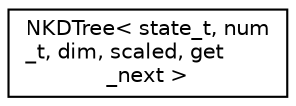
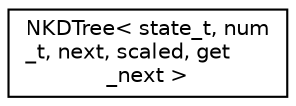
node "NKDTree< state_t, num _t, dim, scaled, get _next >": label "NKDTree< state_t, num _t, dim, scaled, get _next >" -> "NKDTree< state_t, num _t, next, scaled, get _next >"
